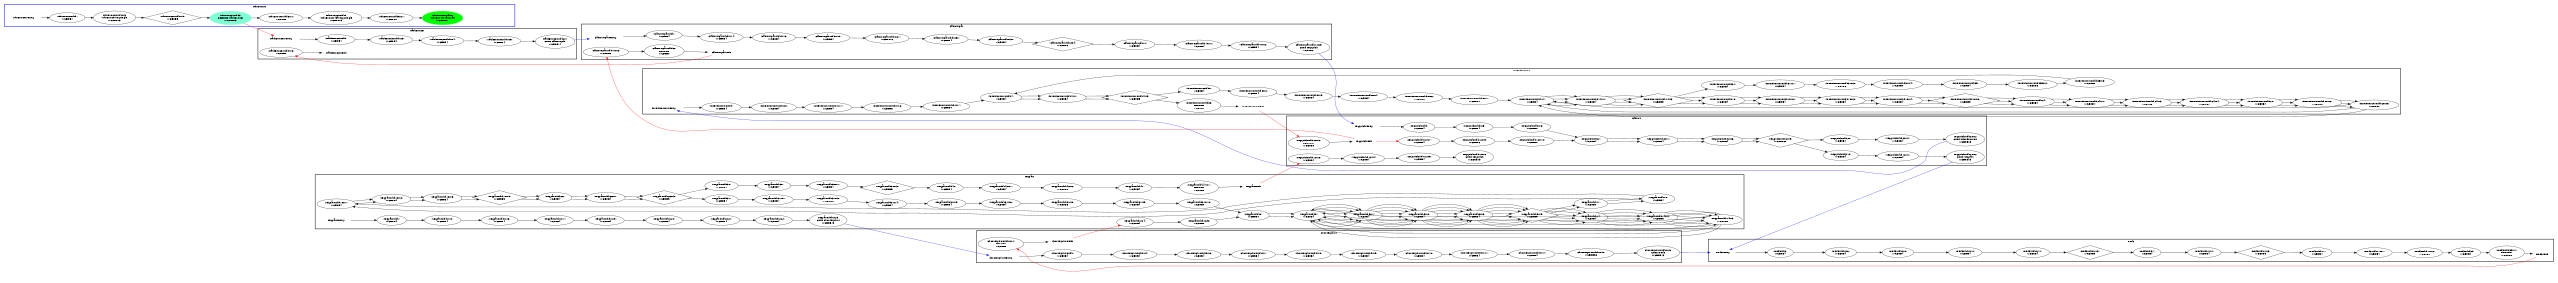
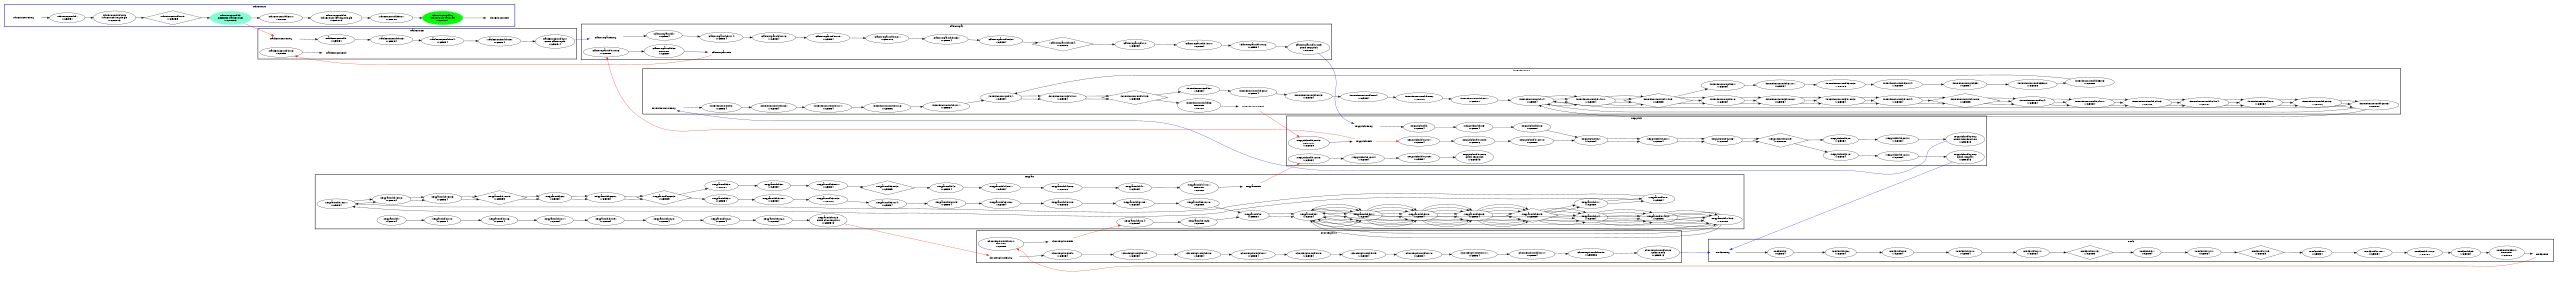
node "_thrFunc0__exit": added
cluster "cilksort": label "cilksort" -> "seqquick"
node "seqpart_entry": removed
edge "seqpart__bb__23 CALL choose_pivot WCET=13" -> "choose_pivot_entry": color blue -> red
